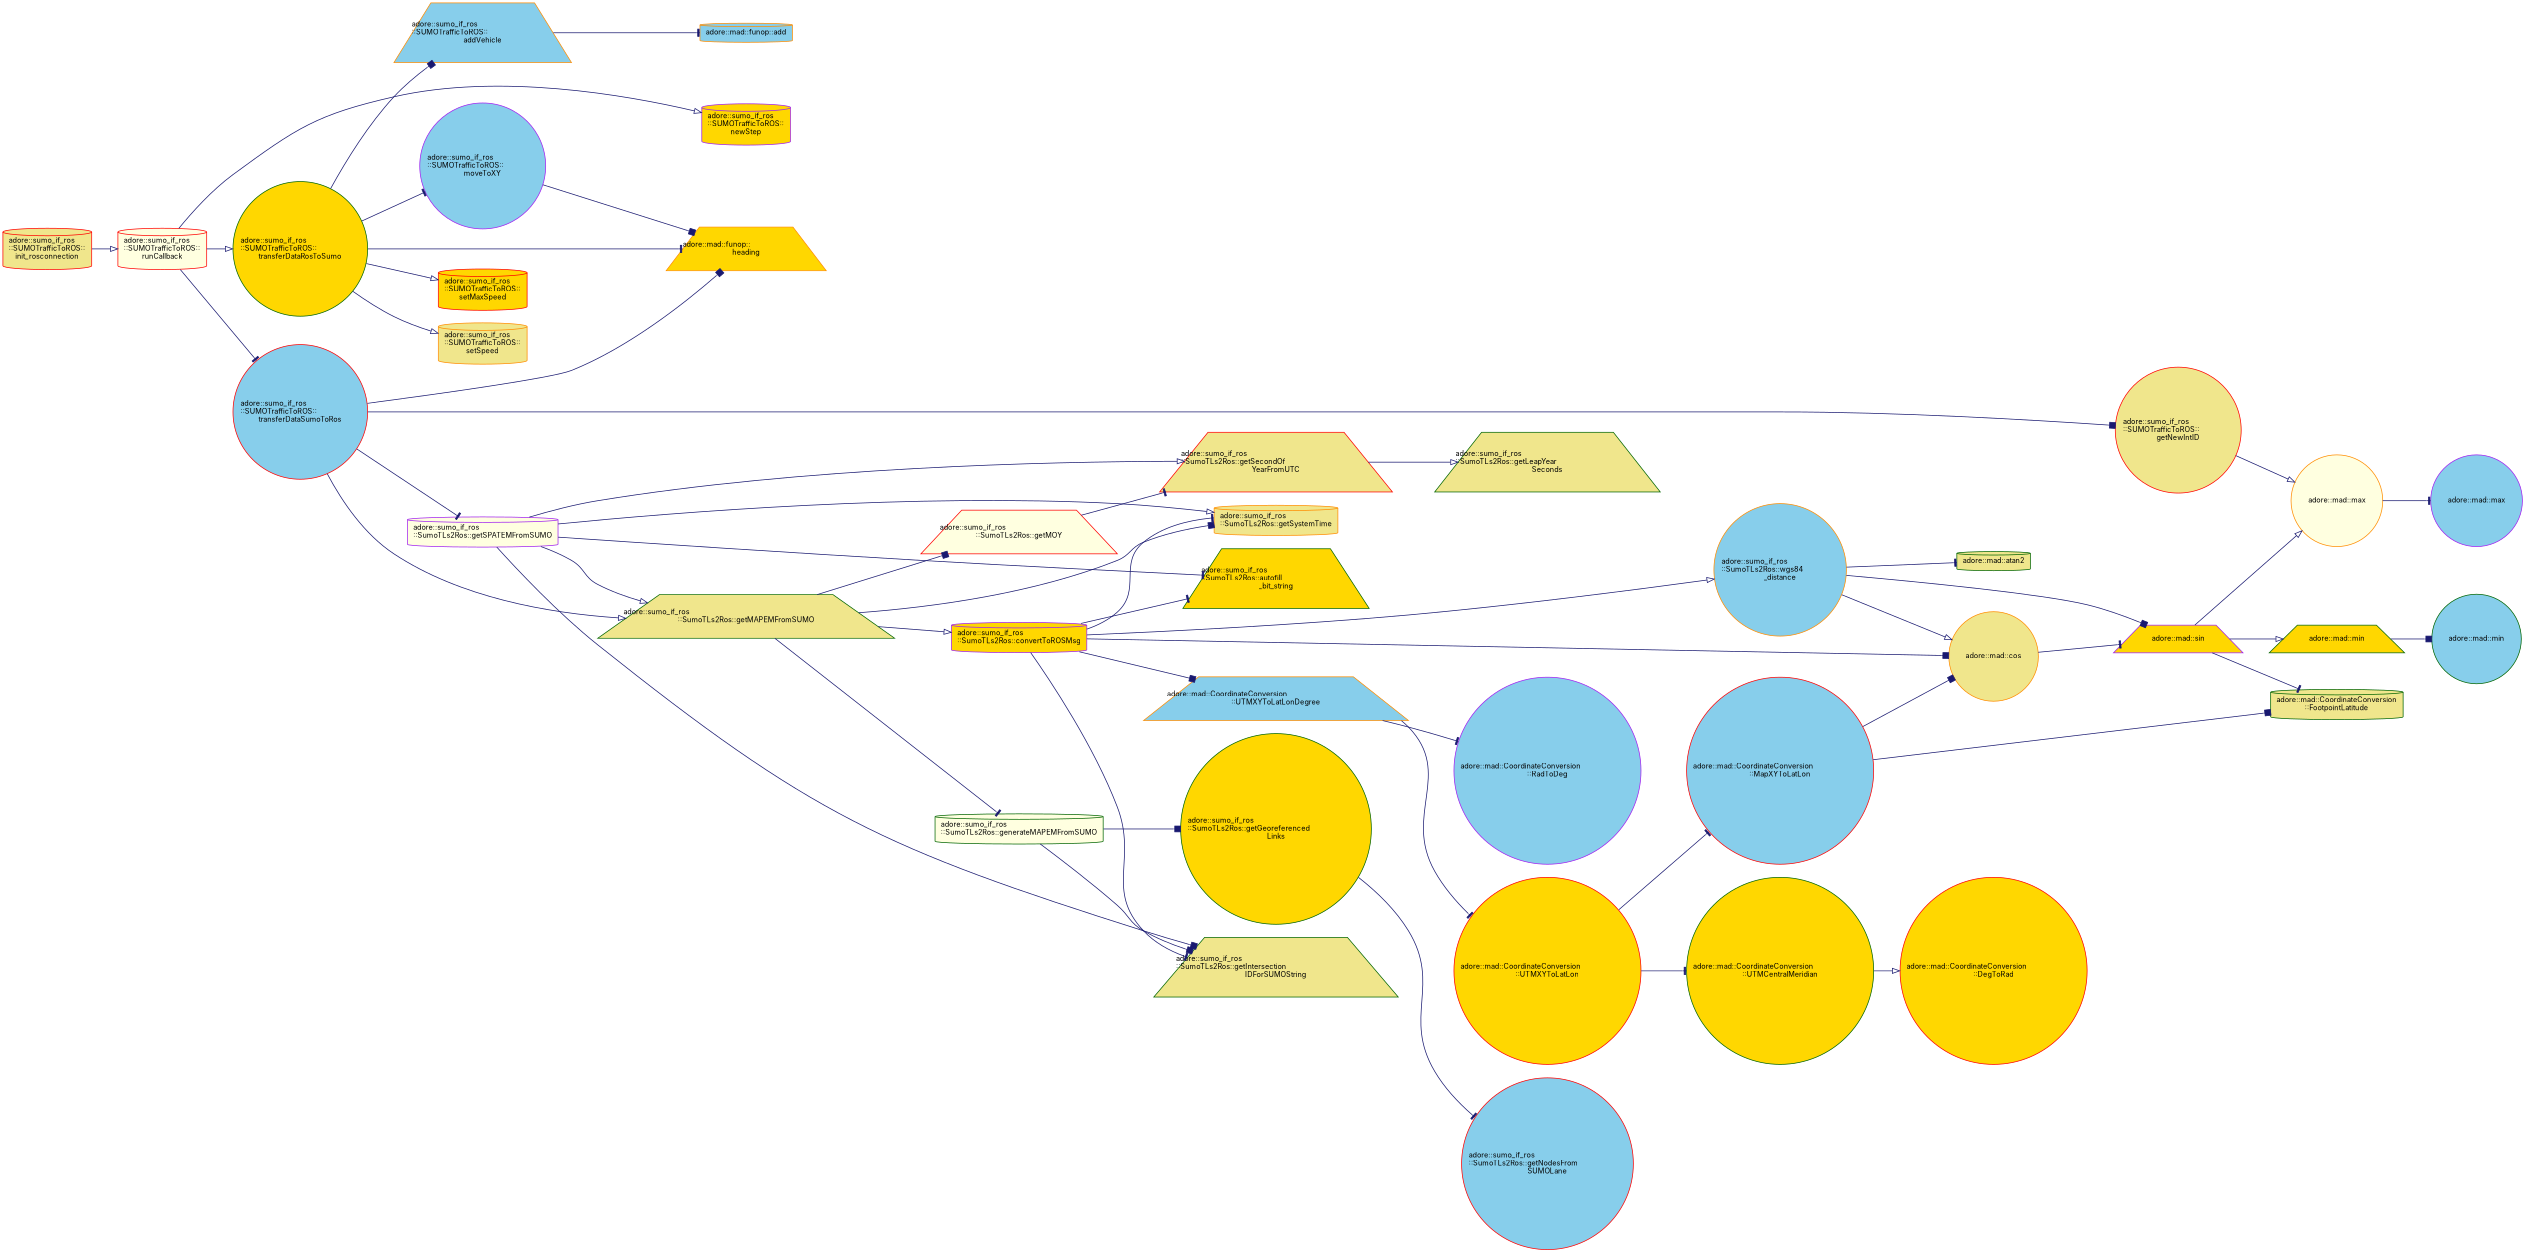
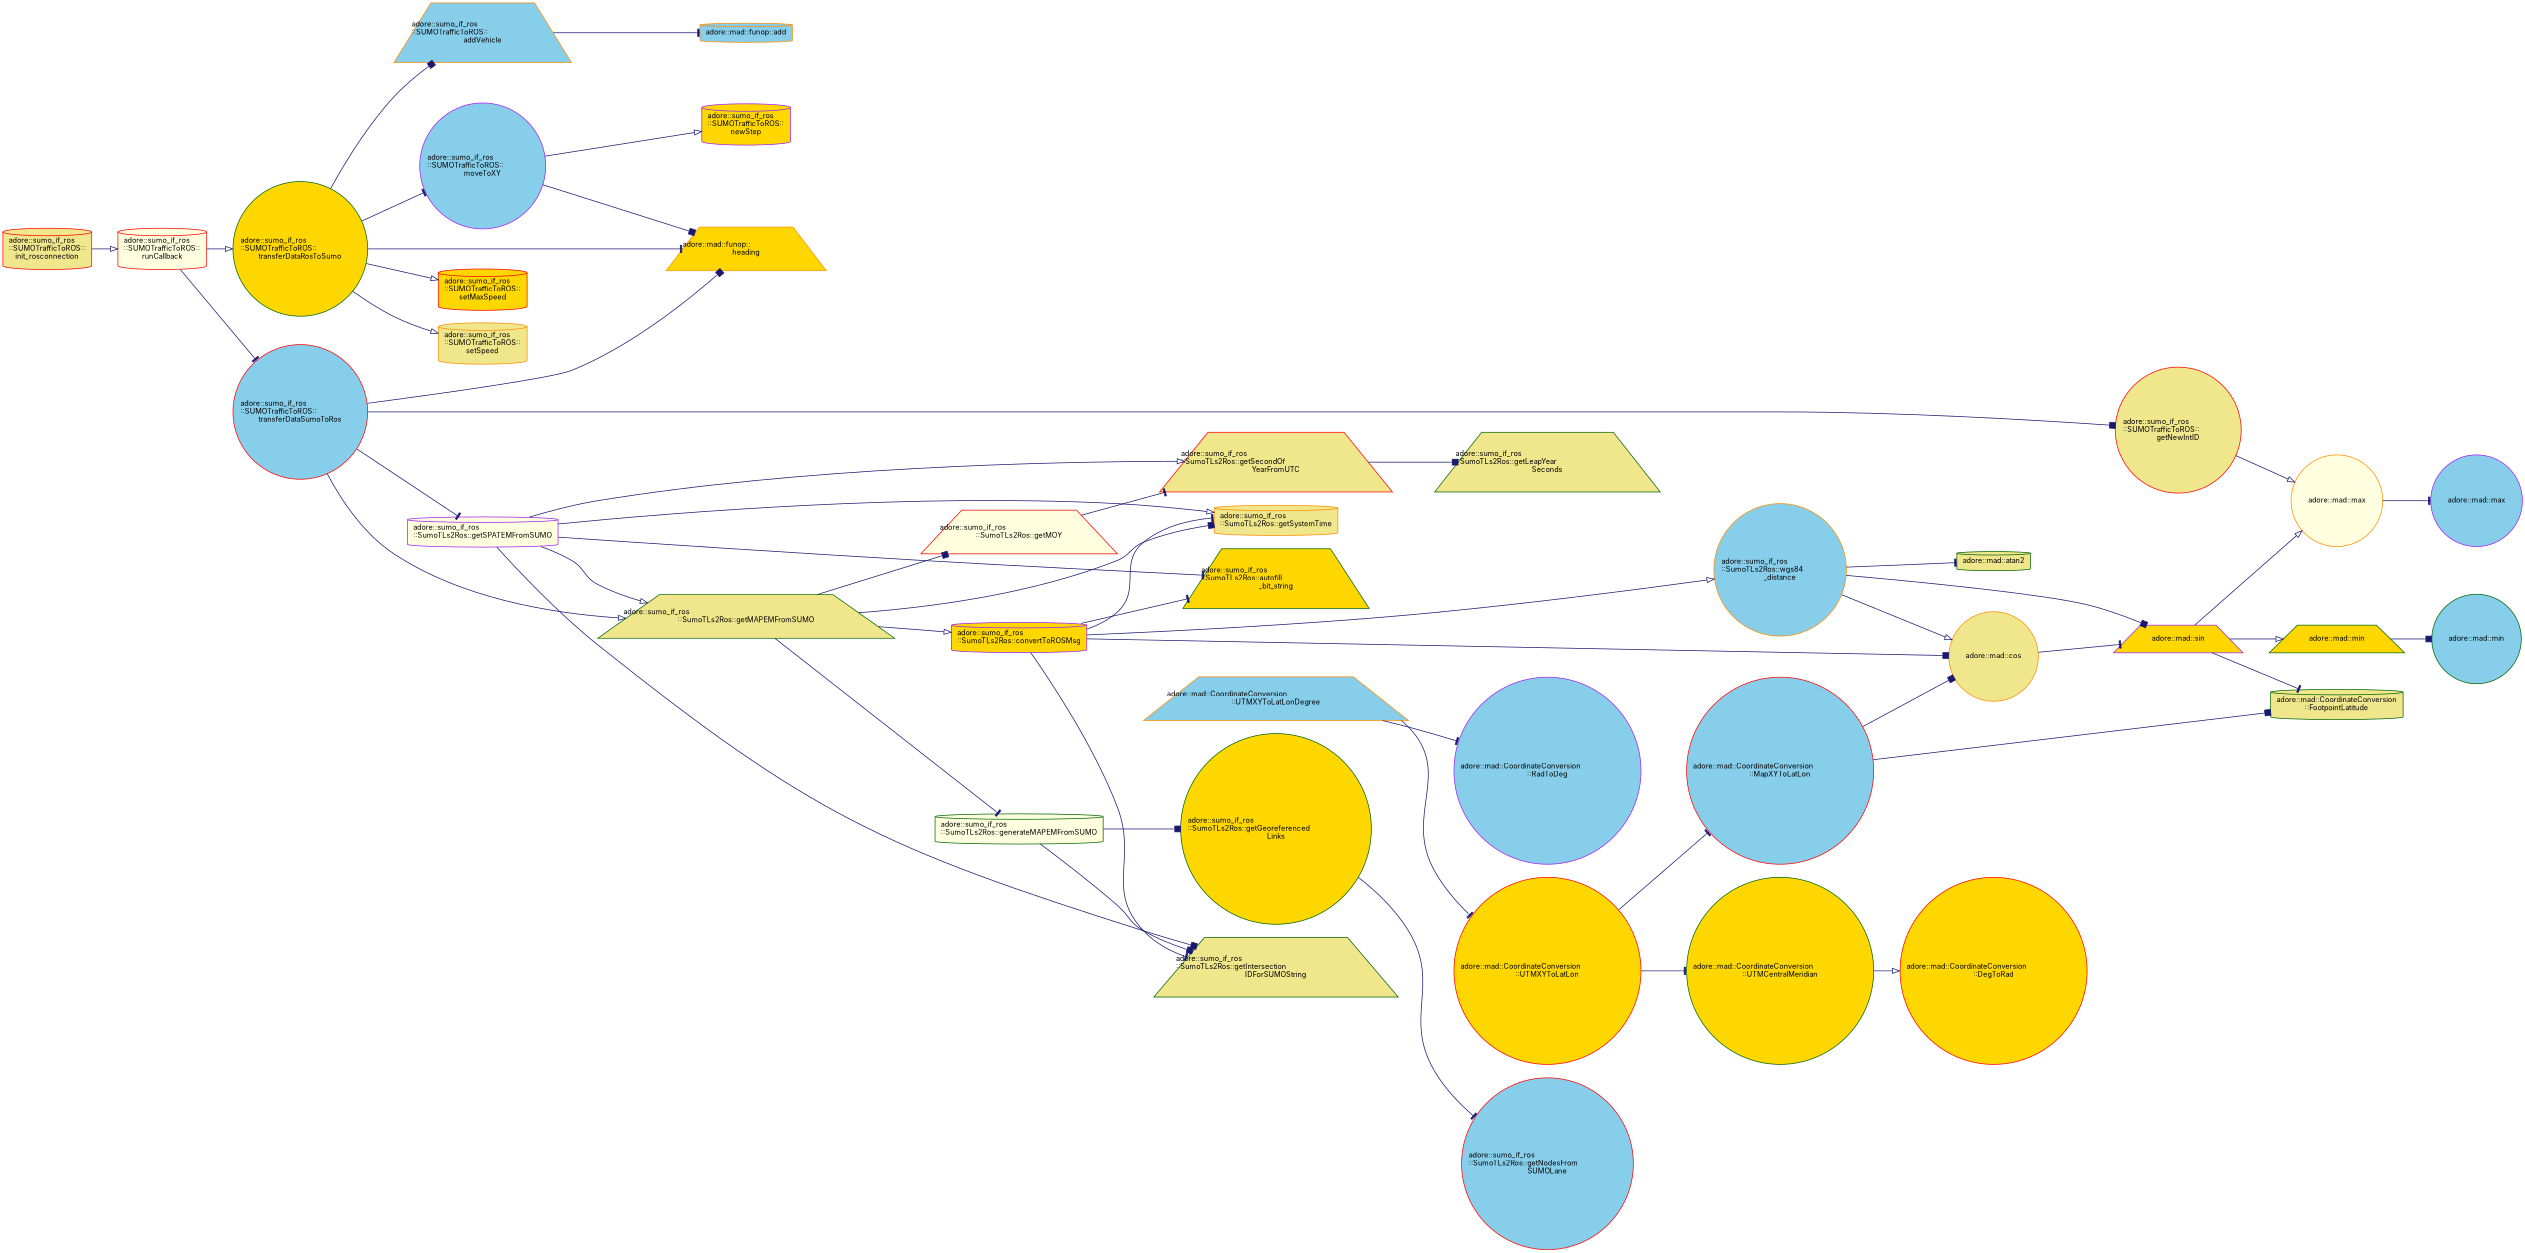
edge "adore::sumo_if_ros ::SUMOTrafficToROS:: runCallback" -> "adore::sumo_if_ros ::SUMOTrafficToROS:: newStep": now "adore::sumo_if_ros ::SUMOTrafficToROS:: moveToXY" -> "adore::sumo_if_ros ::SUMOTrafficToROS:: newStep"
edge "adore::sumo_if_ros ::SumoTLs2Ros::getSecondOf YearFromUTC" -> "adore::sumo_if_ros ::SumoTLs2Ros::getLeapYear Seconds": arrowhead onormal -> box
edge "adore::sumo_if_ros ::SumoTLs2Ros::convertToROSMsg" -> "adore::mad::CoordinateConversion ::UTMXYToLatLonDegree": removed
